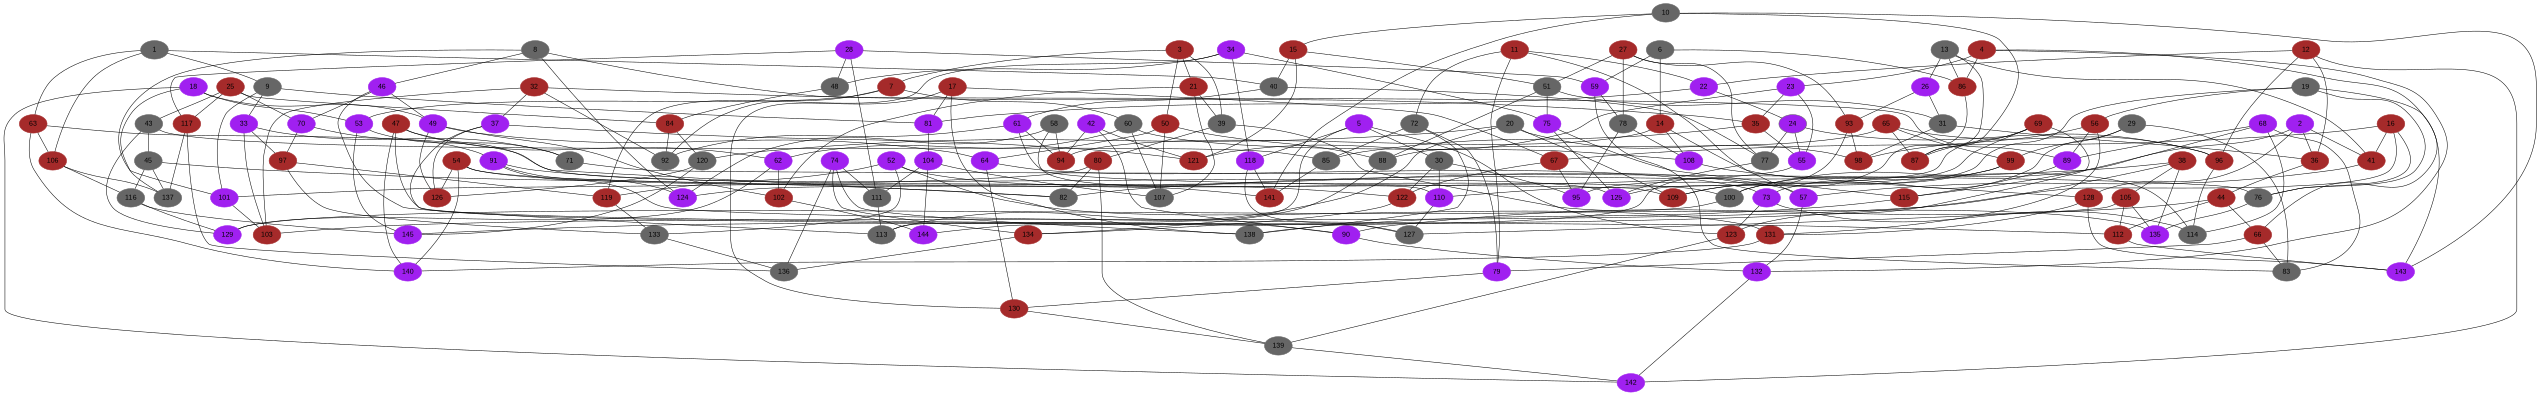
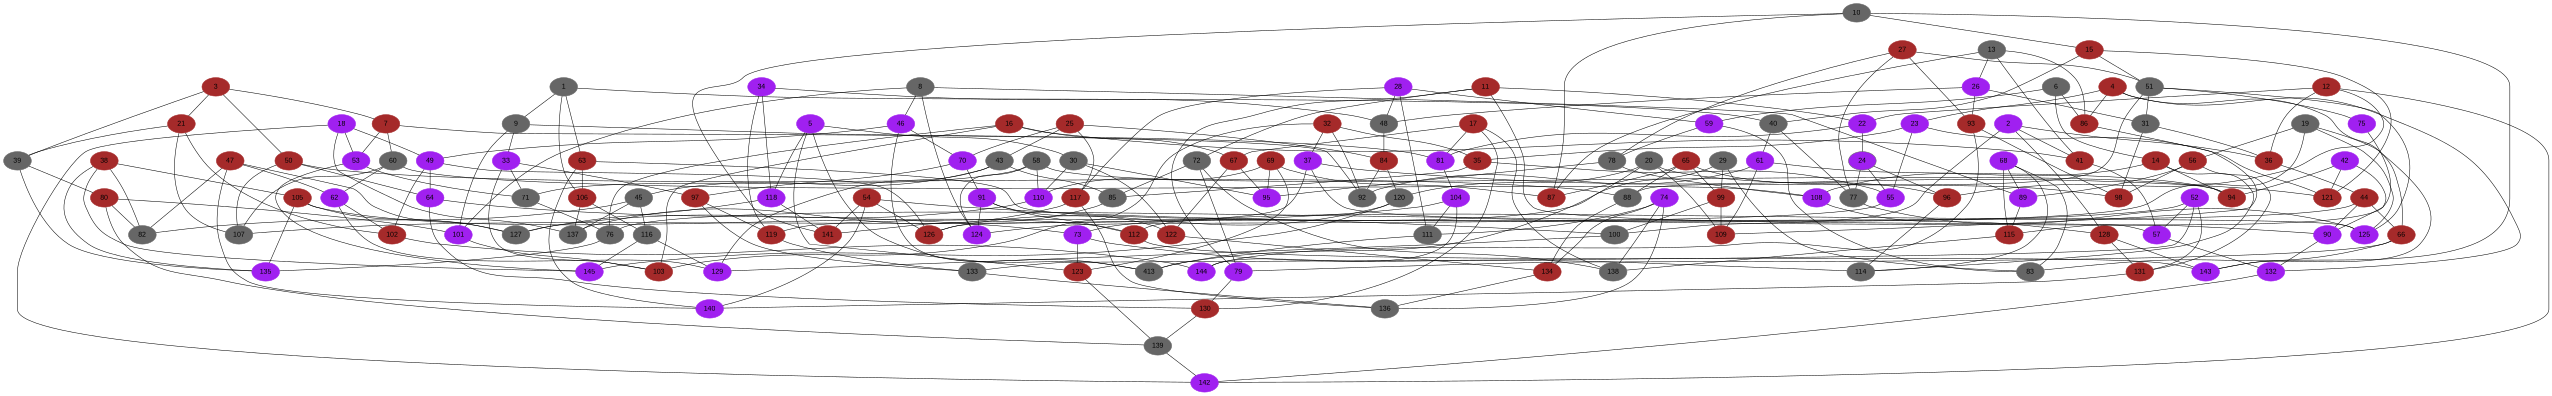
edge "34" -- "75": removed
edge "26" -- "48": added
edge "75" -- "125": now "51" -- "125"
edge "58" -- "71": added
node "113": label "113" -> "413"
